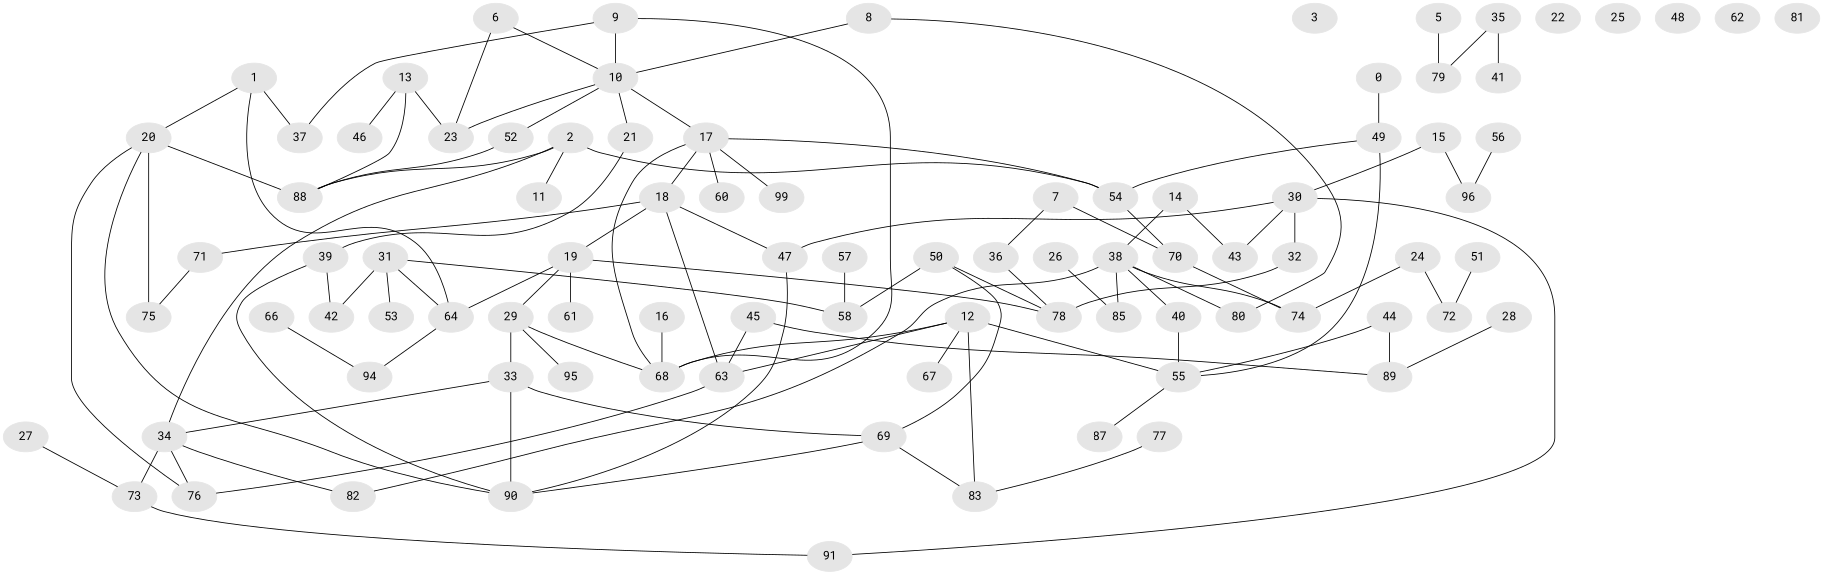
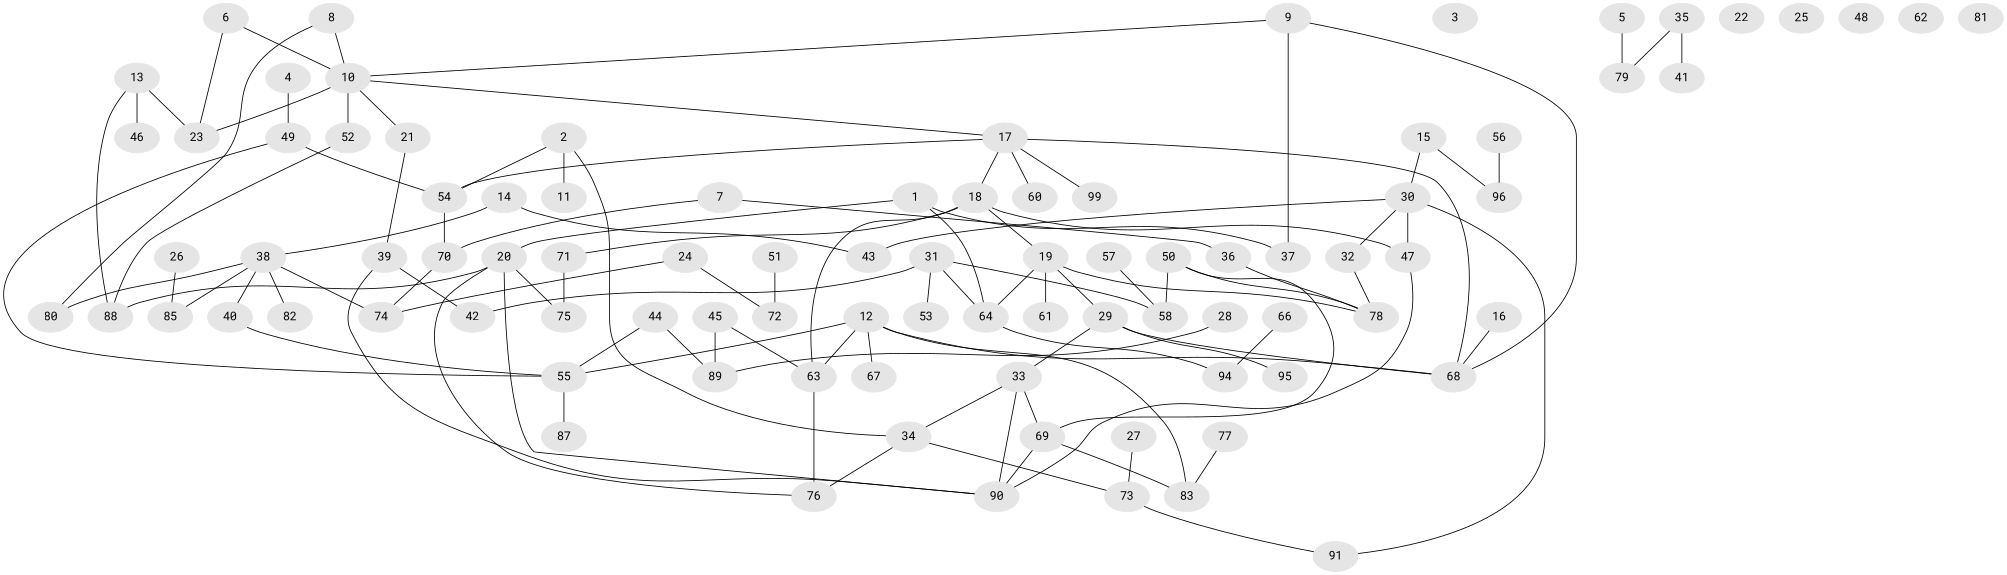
node "0": label "0" -> "4"
edge "2" -- "88": removed
edge "34" -- "82": removed
